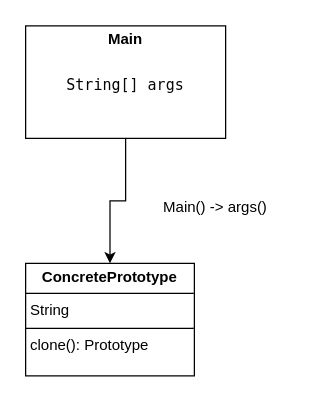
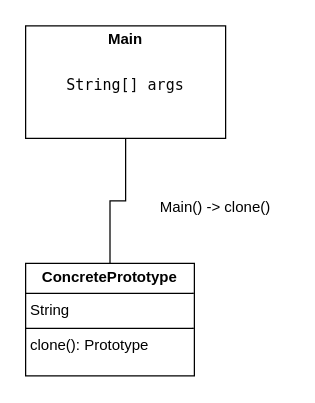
node "Main() -> args()": label "Main() -> args()" -> "Main() -> clone()"
edge "Main String[] args" -> "ConcretePrototype String clone(): Prototype": arrowhead classic -> none
